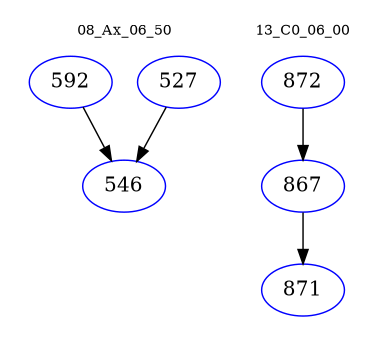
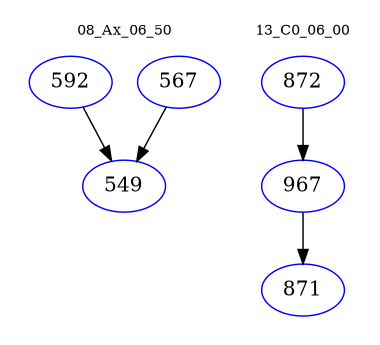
node "527": label "527" -> "567"
node "546": label "546" -> "549"
node "867": label "867" -> "967"
